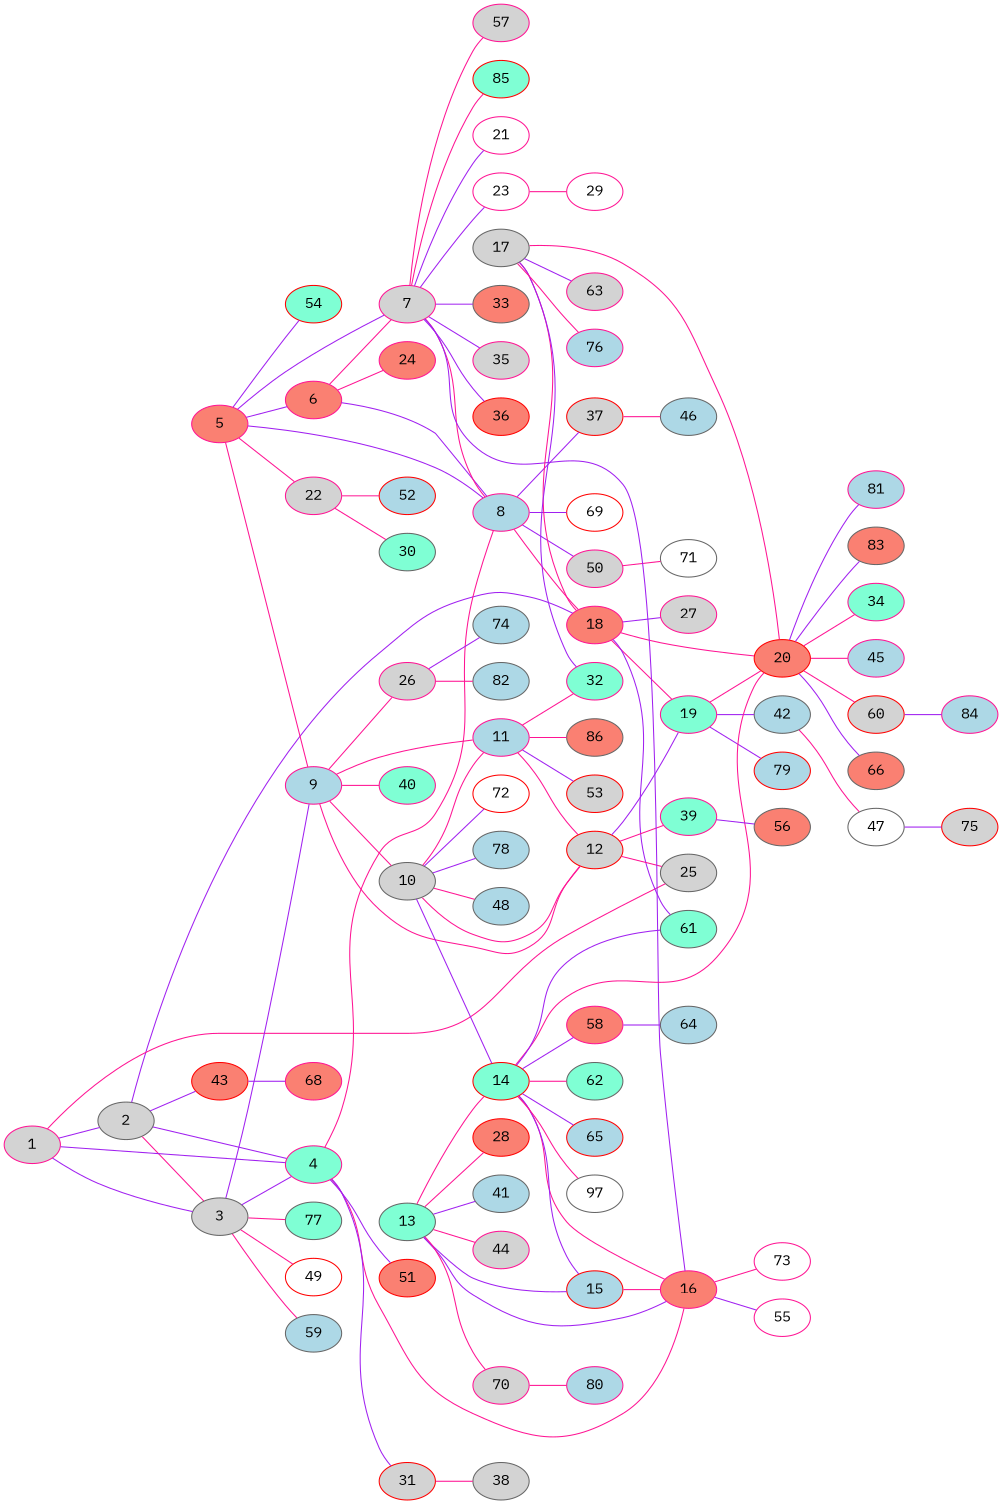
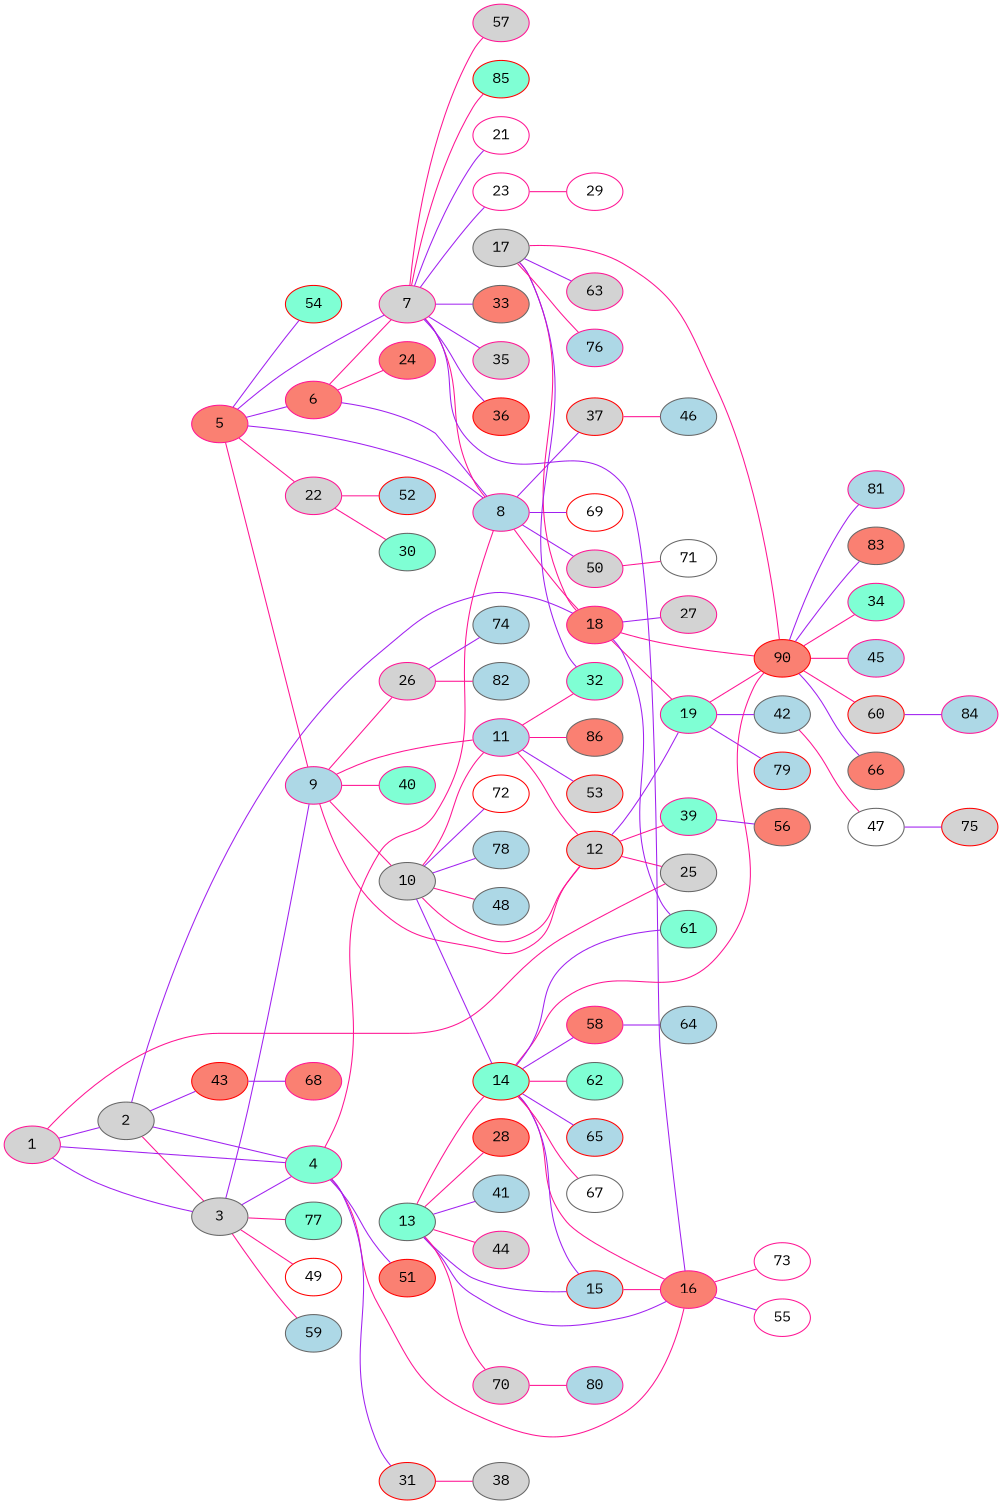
node "20": label "20" -> "90"
node "97": label "97" -> "67"
